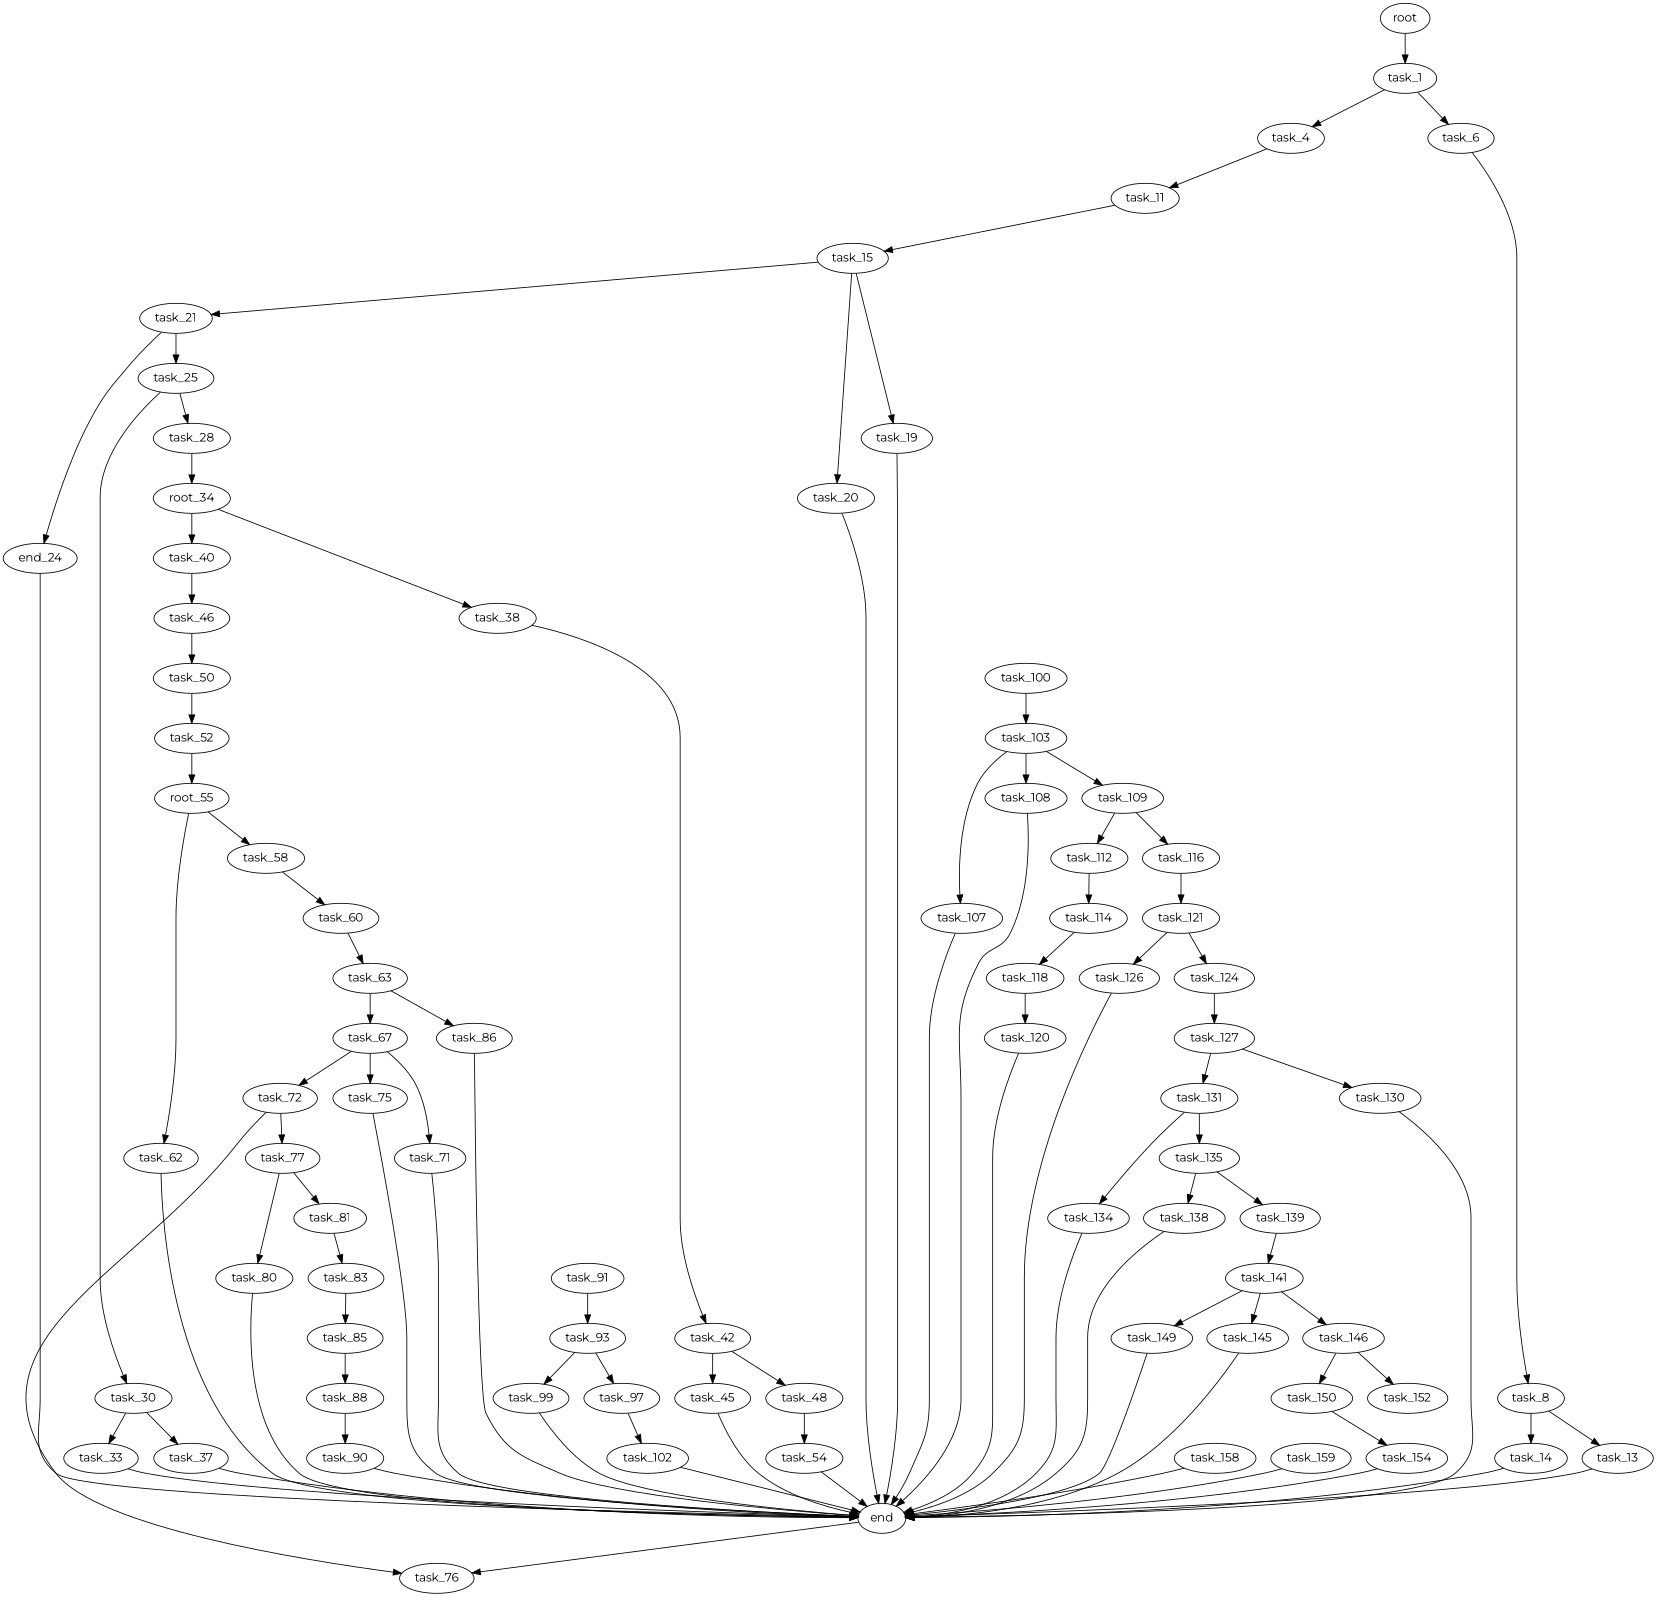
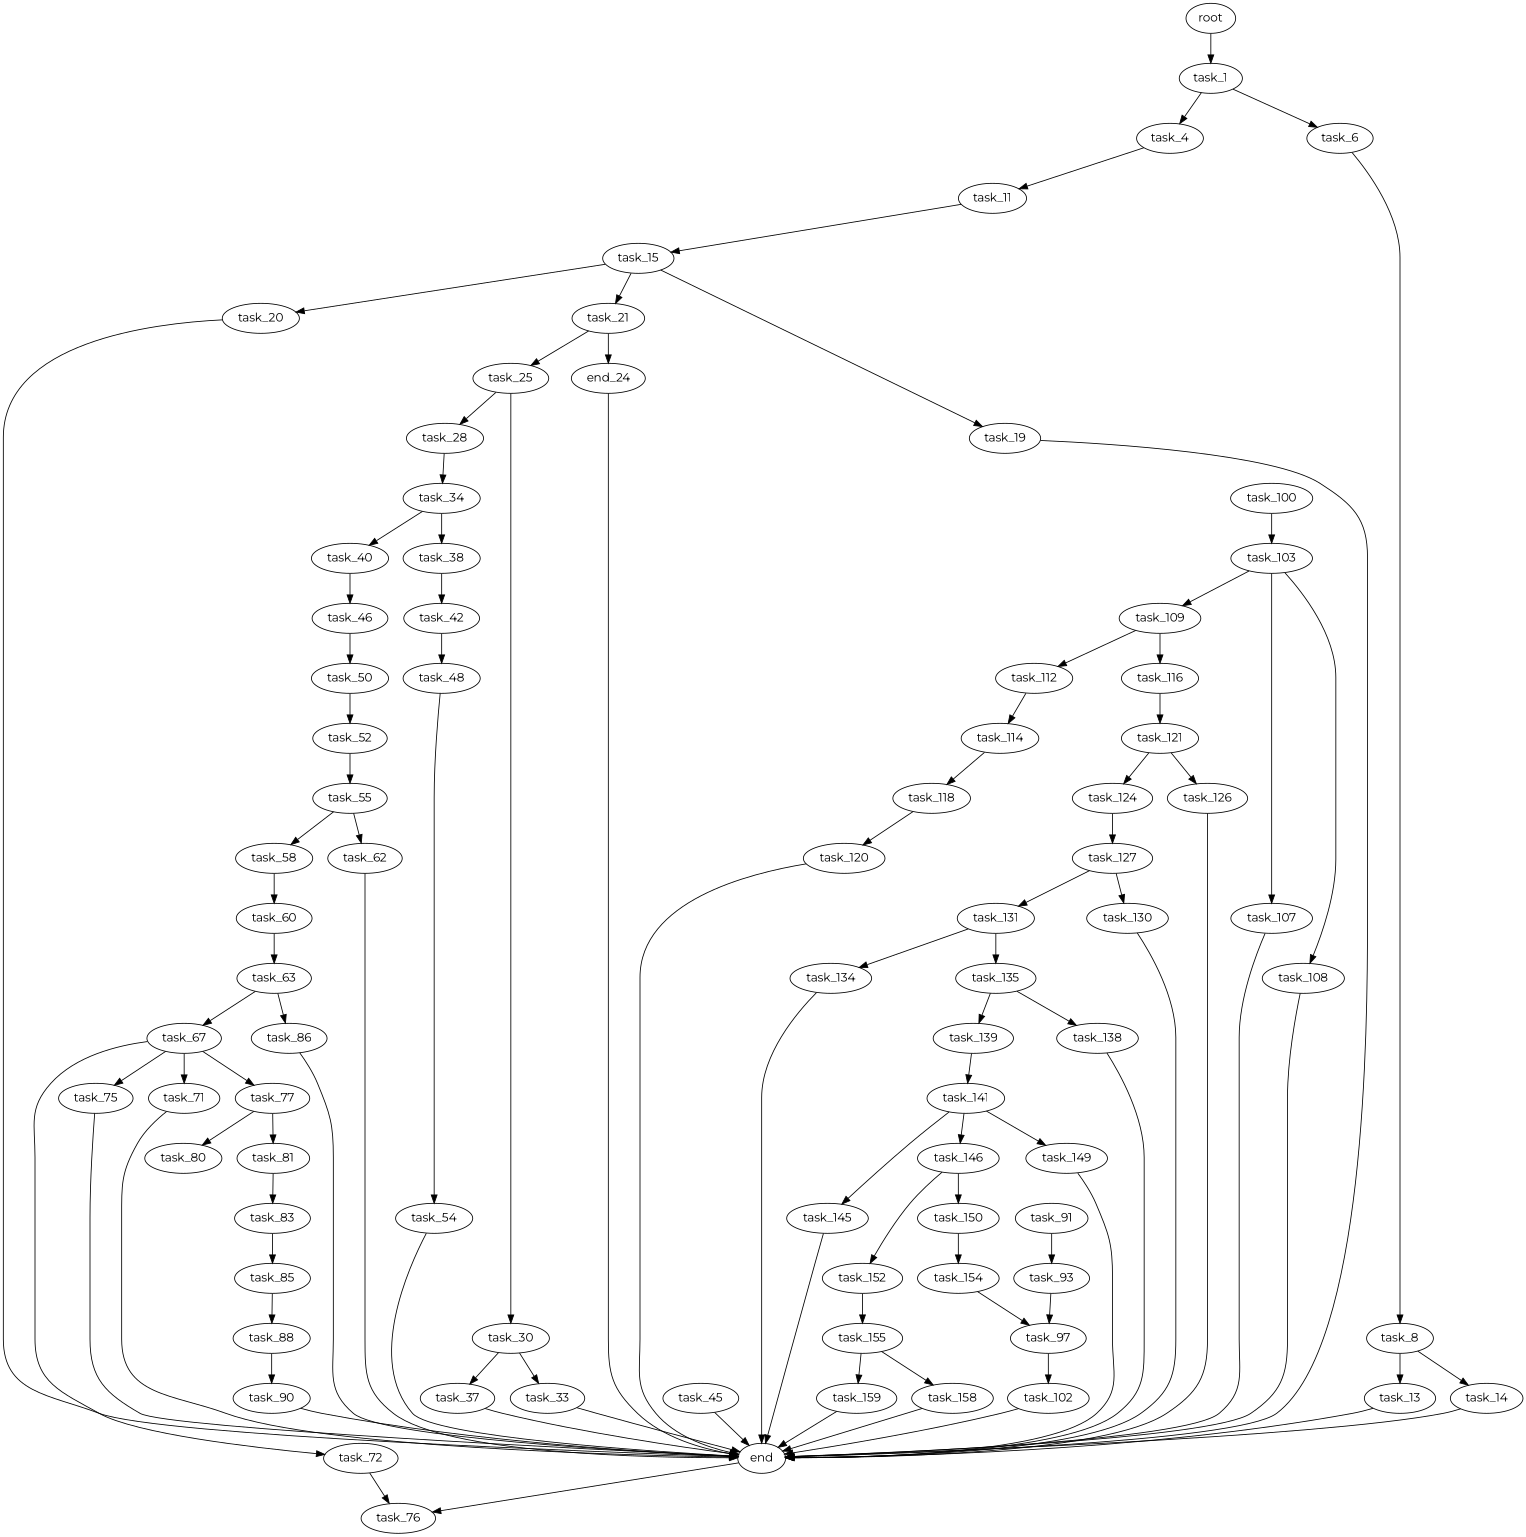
node "root_34": label "root_34" -> "task_34"
node "root_55": label "root_55" -> "task_55"
edge "task_72" -> "task_77": now "task_67" -> "task_77"
node "task_155": added
edge "task_42" -> "task_45": removed
node "task_99": removed
edge "task_80" -> "end": removed
edge "task_154" -> "end": now "task_154" -> "task_97"
